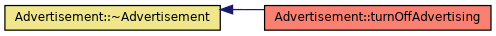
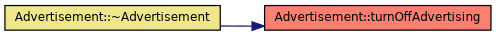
edge "Advertisement::turnOffAdvertising" -> "Advertisement::~Advertisement": reversed
